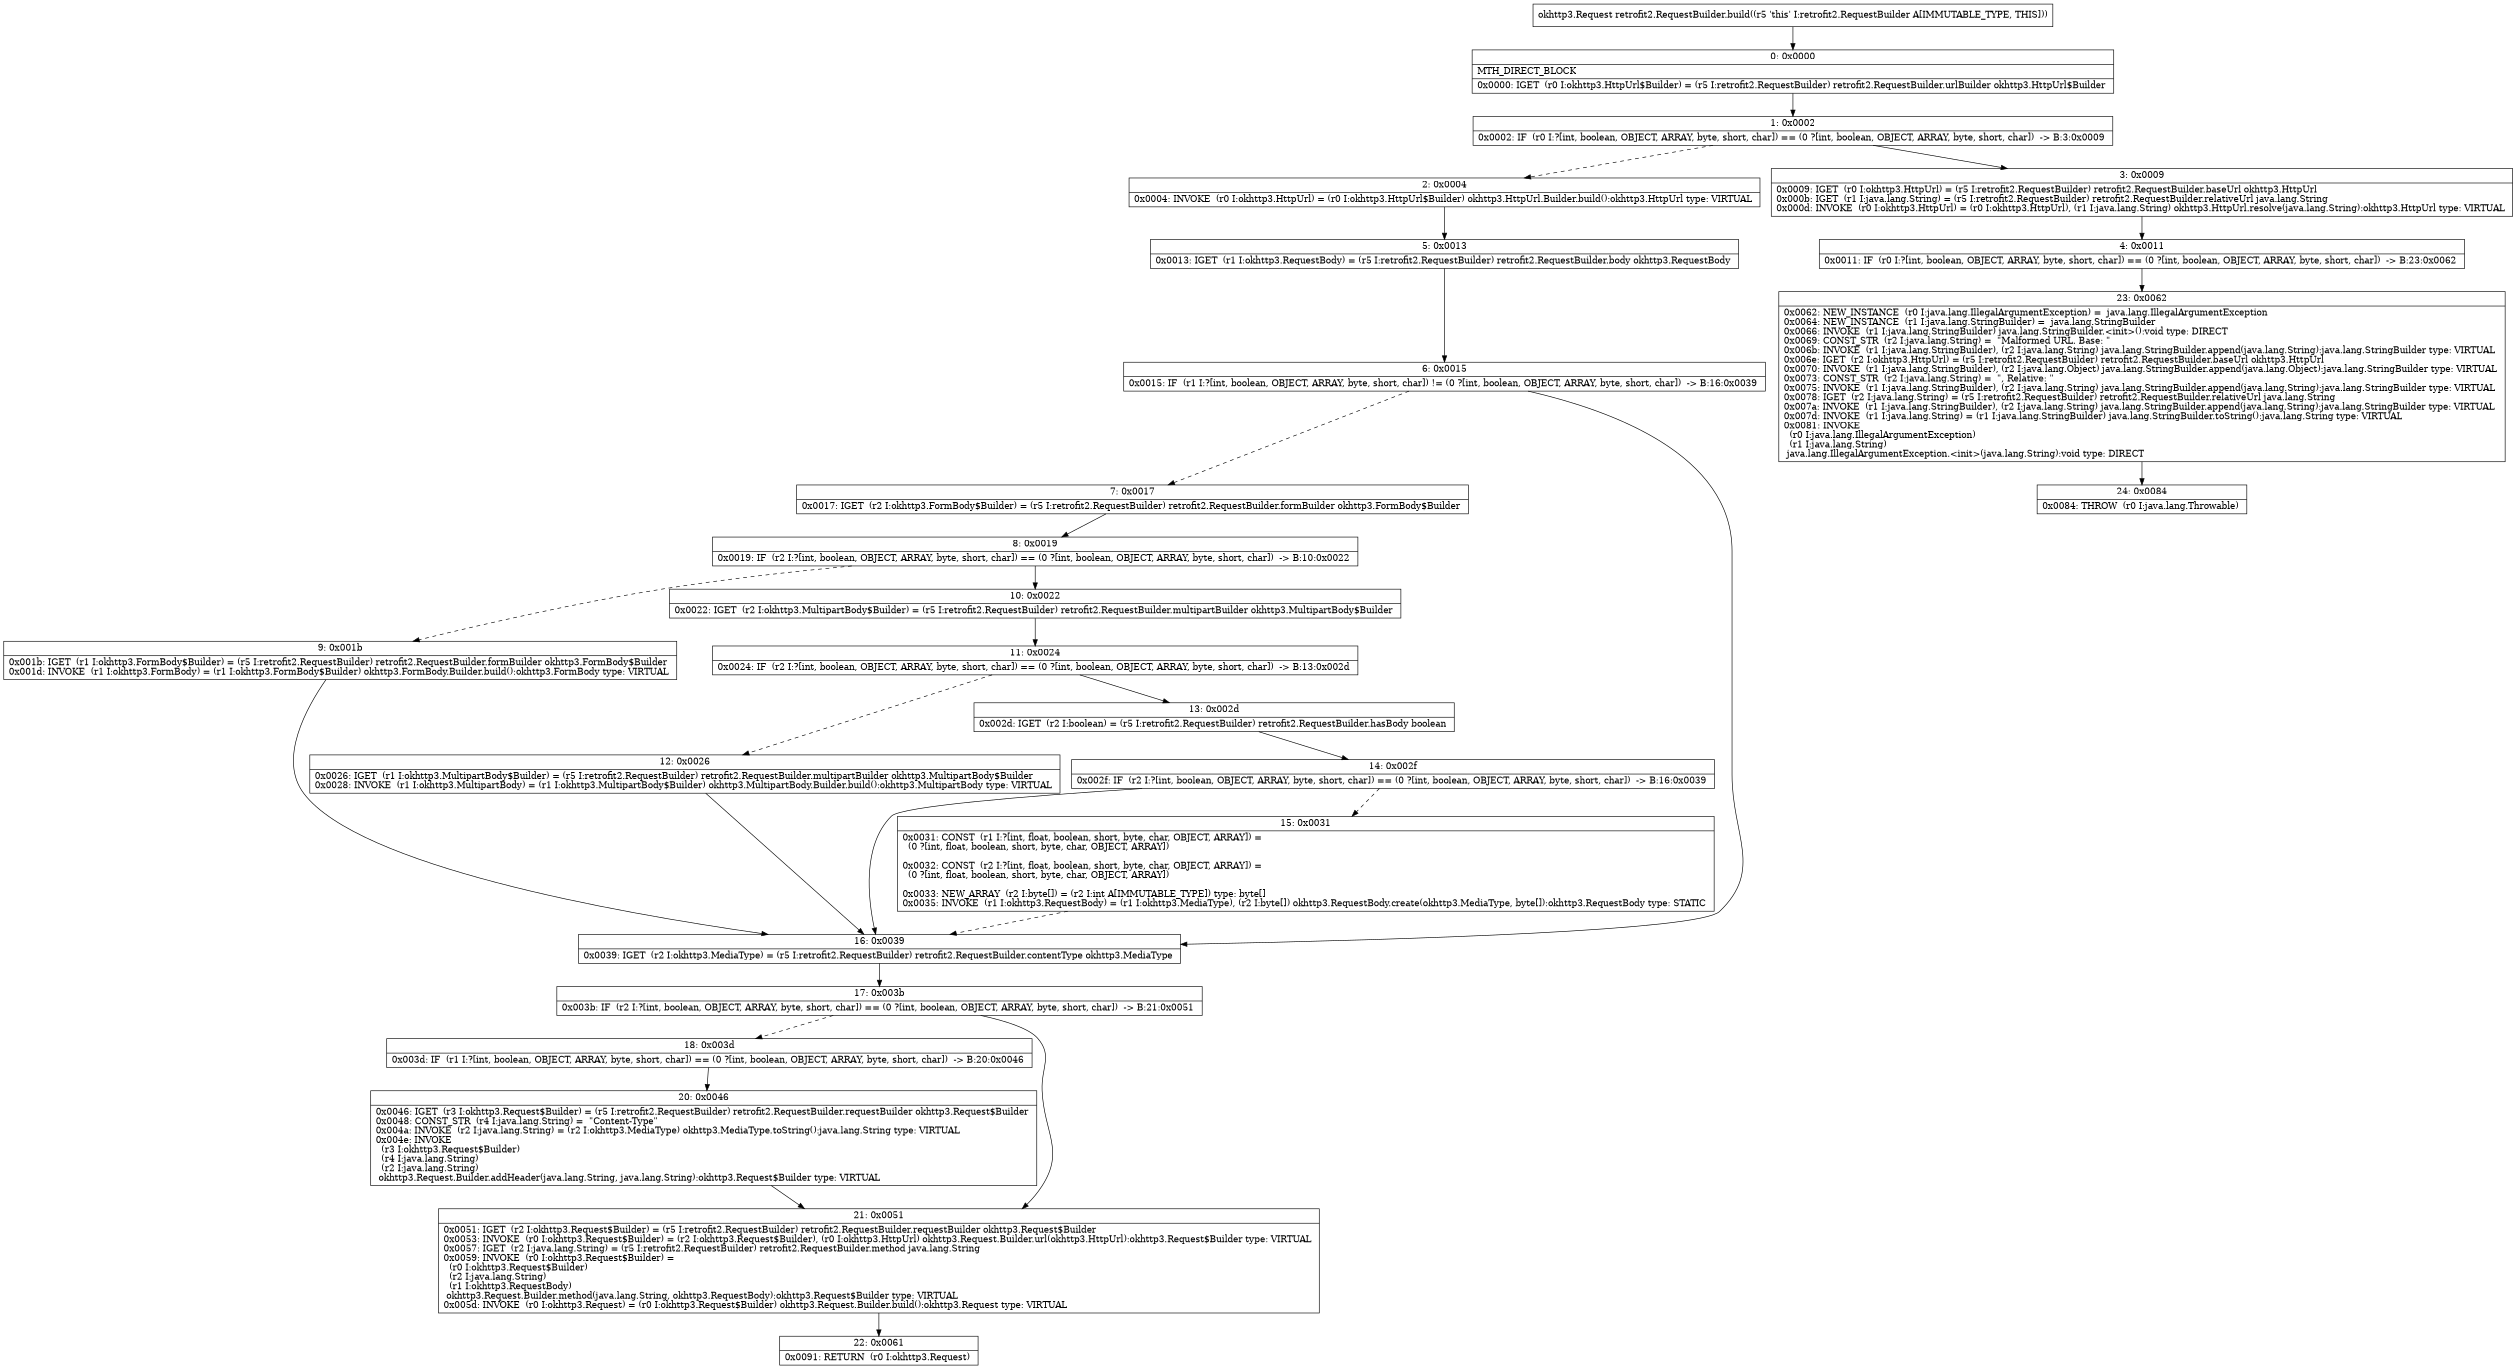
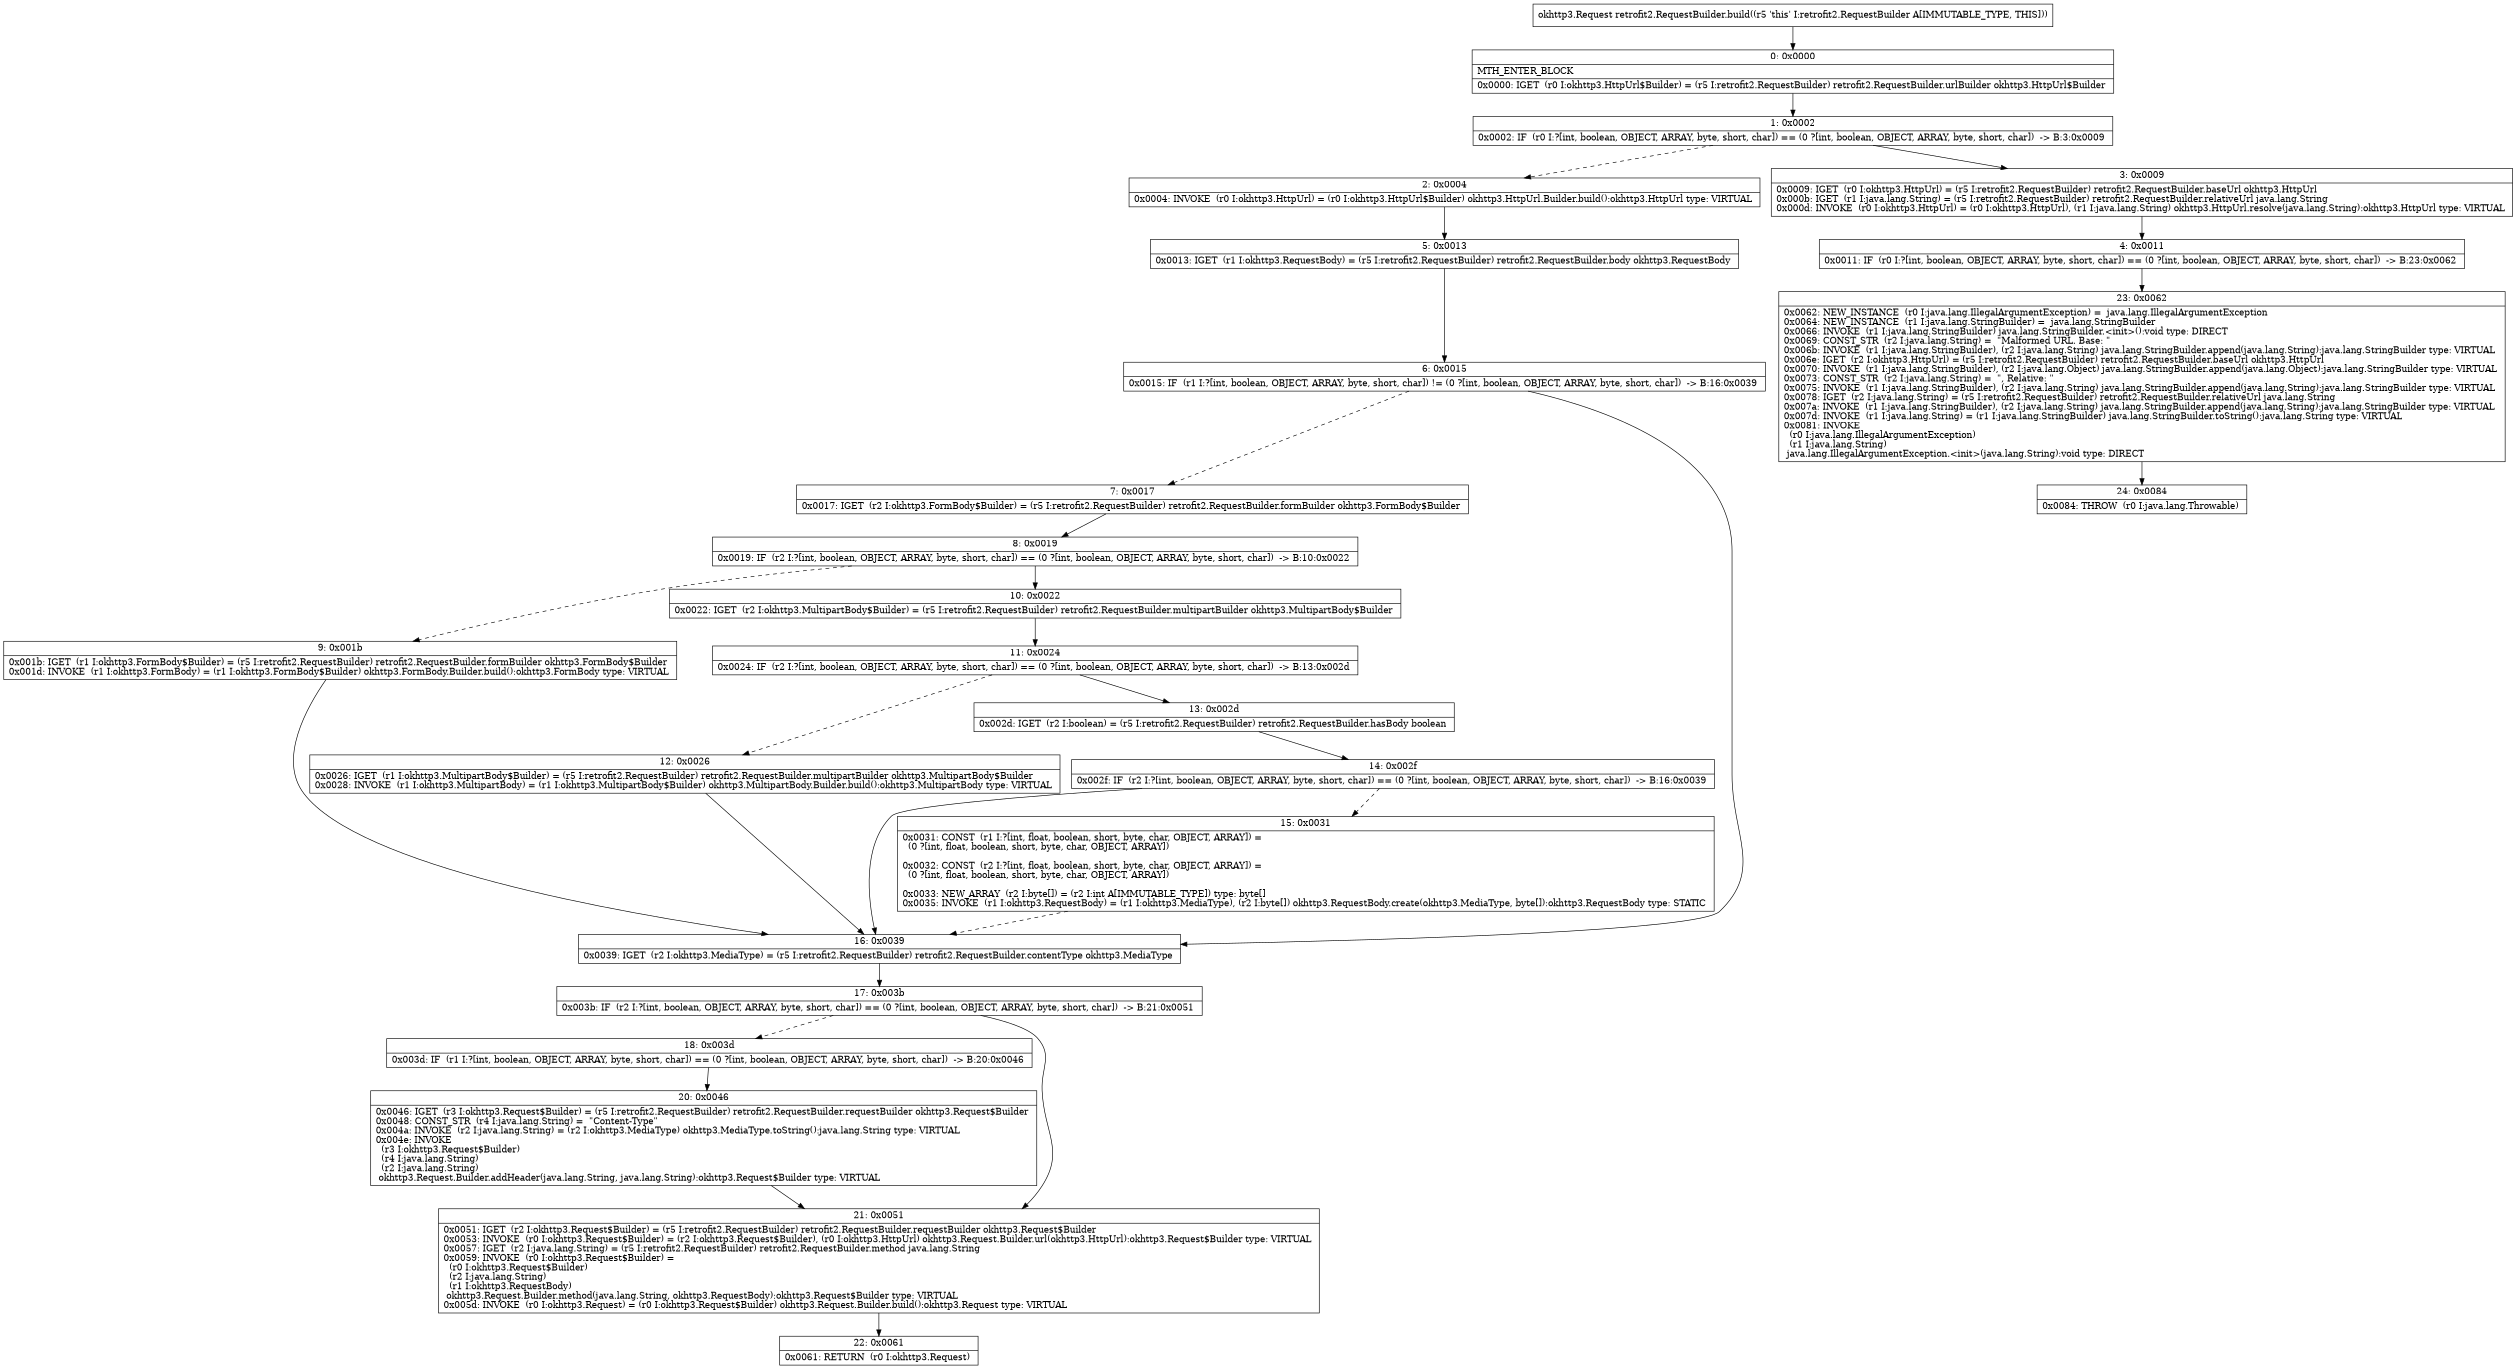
node "0: 0x0000": text "MTH_DIRECT_BLOCK" -> "MTH_ENTER_BLOCK"
node "22: 0x0061": text "0x0091: RETURN  (r0 I:okhttp3.Request)" -> "0x0061: RETURN  (r0 I:okhttp3.Request)"
